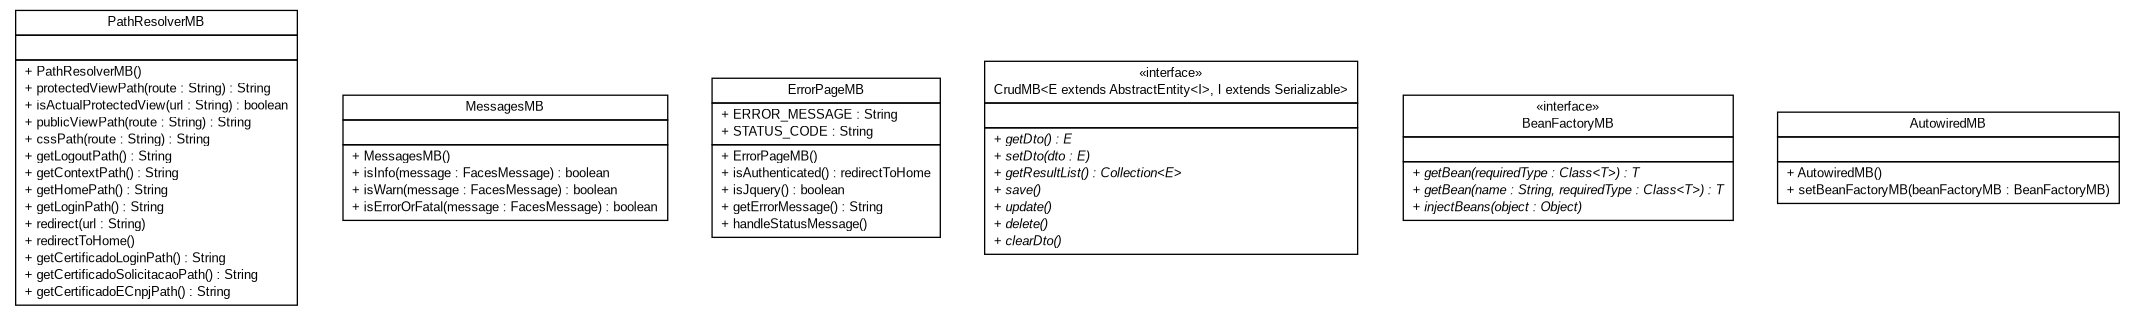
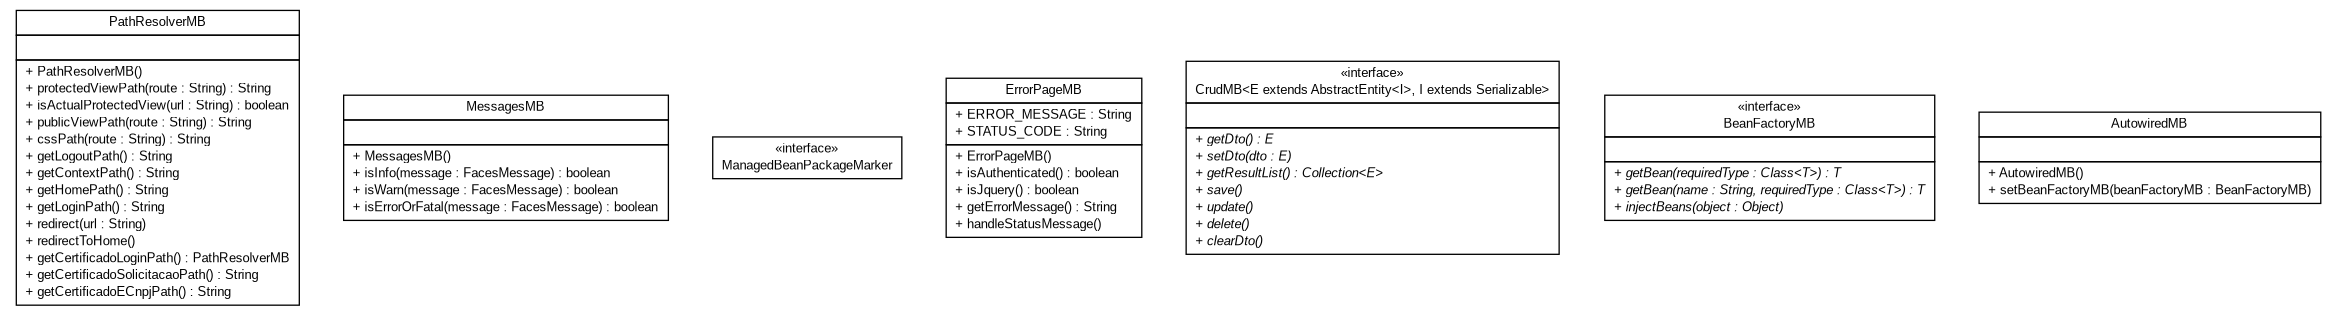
node "ManagedBeanPackageMarker": added
node "ErrorPageMB": text "+ isAuthenticated() : redirectToHome" -> "+ isAuthenticated() : boolean"
node "PathResolverMB": text "+ getCertificadoLoginPath() : String" -> "+ getCertificadoLoginPath() : PathResolverMB"
